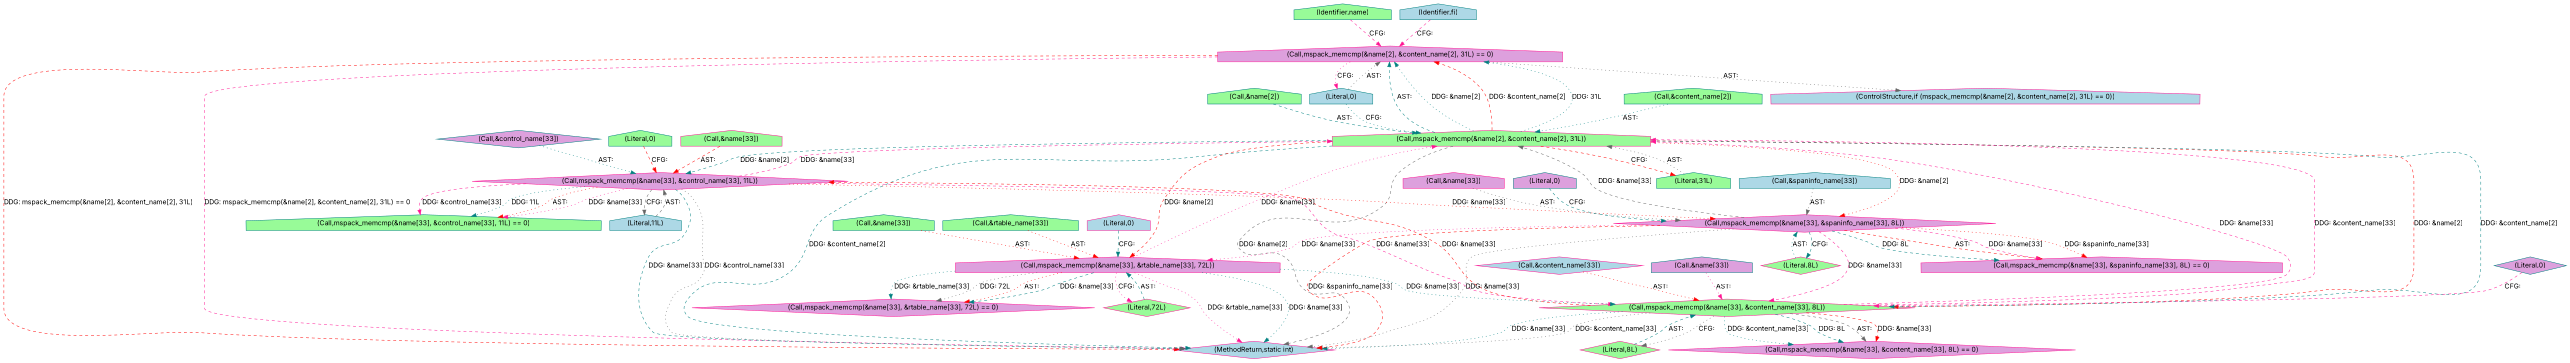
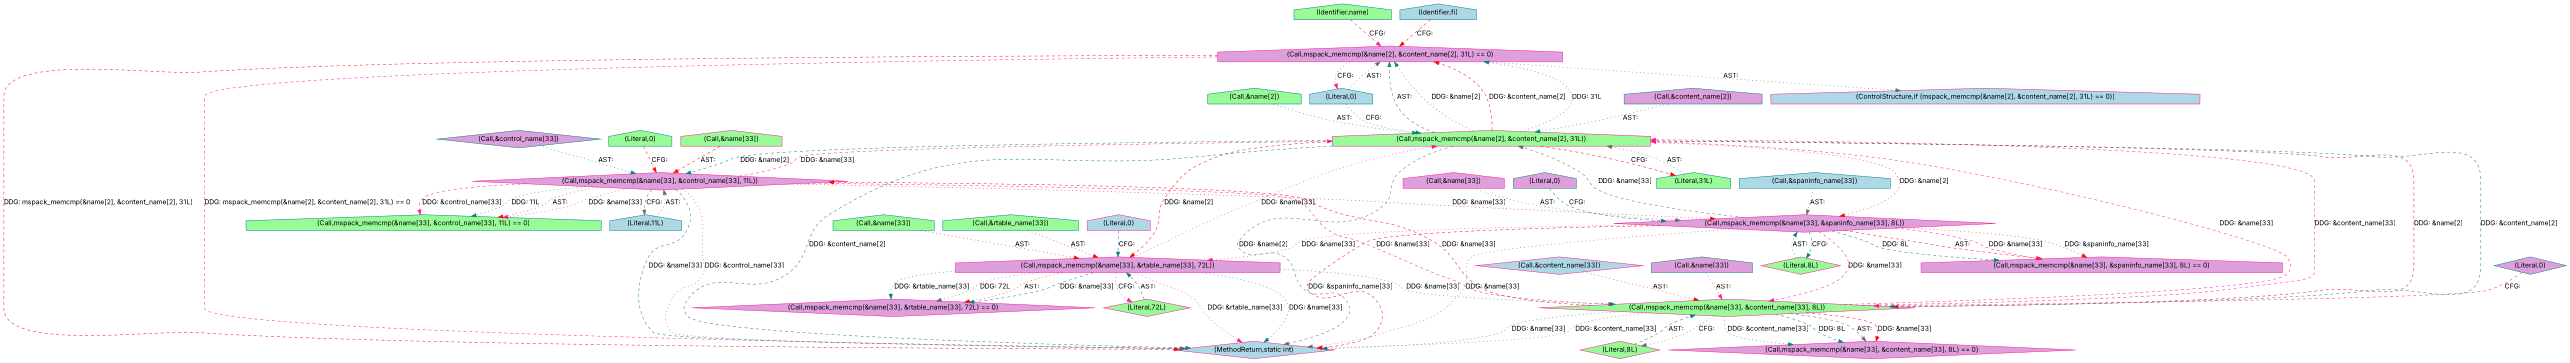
edge "(Identifier,fi)" -> "(Call,mspack_memcmp(&name[2], &content_name[2], 31L) == 0)": color deeppink -> red
node "(Call,&content_name[2])": fillcolor palegreen -> plum
edge "(Call,&name[2])" -> "(Call,mspack_memcmp(&name[2], &content_name[2], 31L))": style dashed -> dotted
edge "(Literal,11L)" -> "(Call,mspack_memcmp(&name[33], &control_name[33], 11L))": style dashed -> dotted
